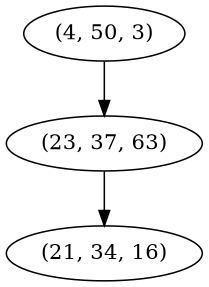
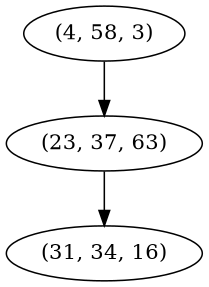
node "(4, 50, 3)": label "(4, 50, 3)" -> "(4, 58, 3)"
node "(21, 34, 16)": label "(21, 34, 16)" -> "(31, 34, 16)"
